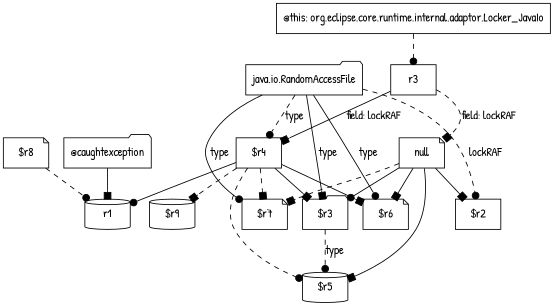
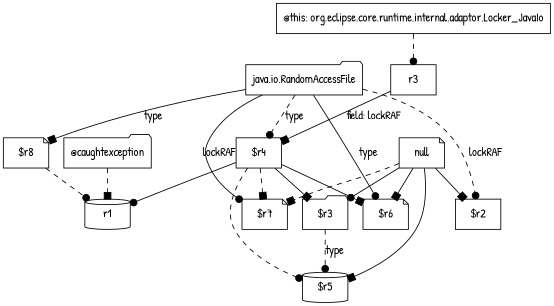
edge "r3" -> "null": removed, label "field: lockRAF"
edge "java.io.RandomAccessFile" -> "$r3": now "java.io.RandomAccessFile" -> "$r8"
edge "java.io.RandomAccessFile" -> "$r7": label "type" -> "lockRAF"
edge "@caughtexception" -> "r1": style solid -> dashed
node "$r9": removed
